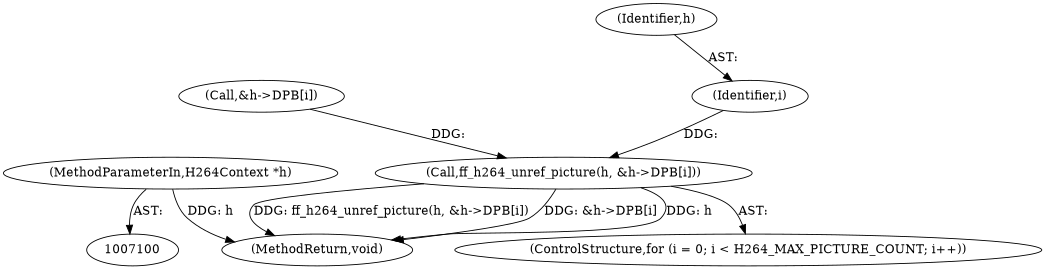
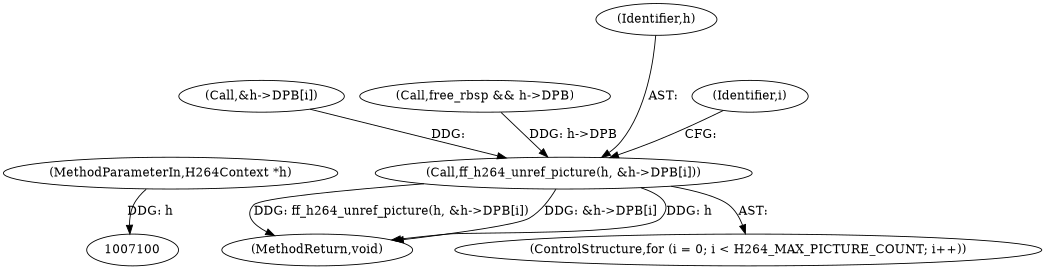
edge "(Identifier,h)" -> "(Identifier,i)": now "(Identifier,h)" -> "(Call,ff_h264_unref_picture(h, &h->DPB[i]))"
node "(Call,free_rbsp && h->DPB)": added
edge "(Identifier,i)" -> "(Call,ff_h264_unref_picture(h, &h->DPB[i]))": label "DDG: " -> "CFG: "
edge "(MethodParameterIn,H264Context *h)" -> "1007100": label "AST: " -> "DDG: h"
edge "(MethodParameterIn,H264Context *h)" -> "(MethodReturn,void)": removed, label "DDG: h"
